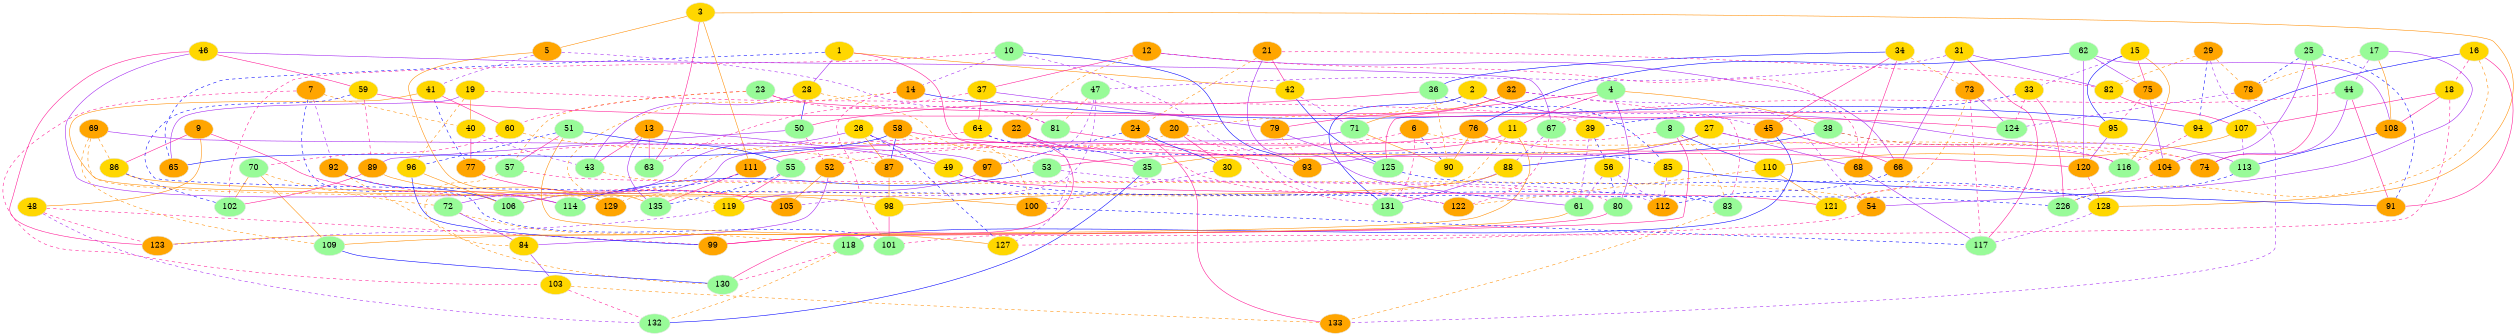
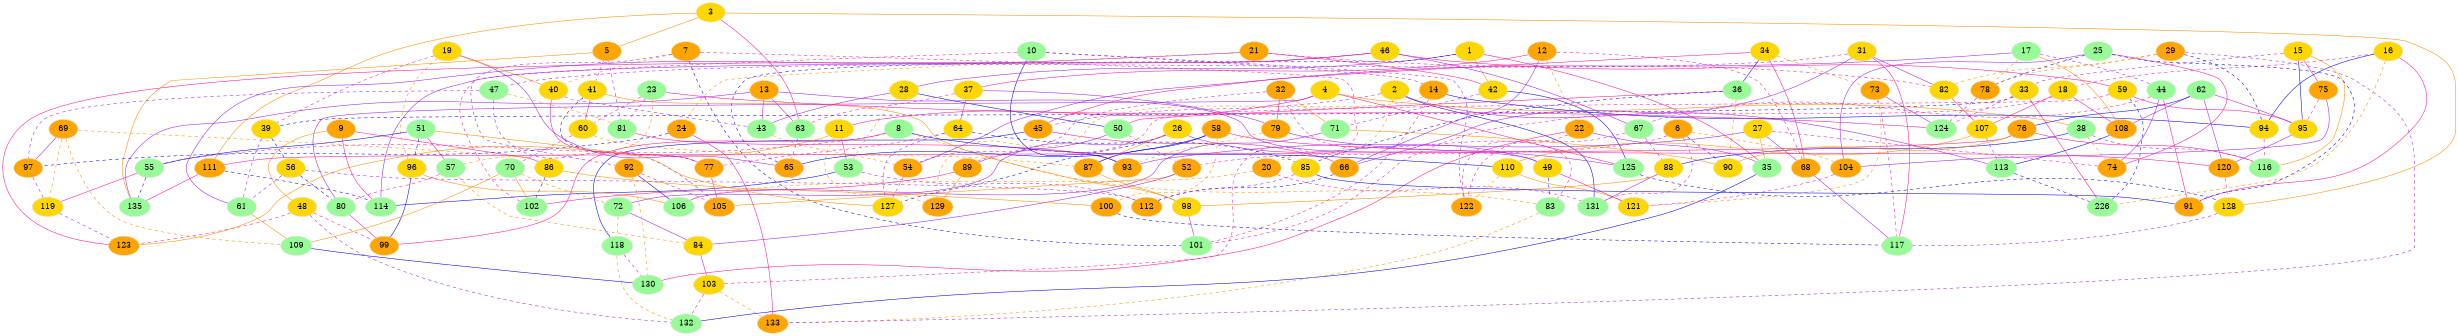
edge "62" -- "75": now "62" -- "95"
node "4": fillcolor palegreen -> gold
edge "63" -- "65": added
node "30": removed
edge "97" -- "119": style solid -> dashed
